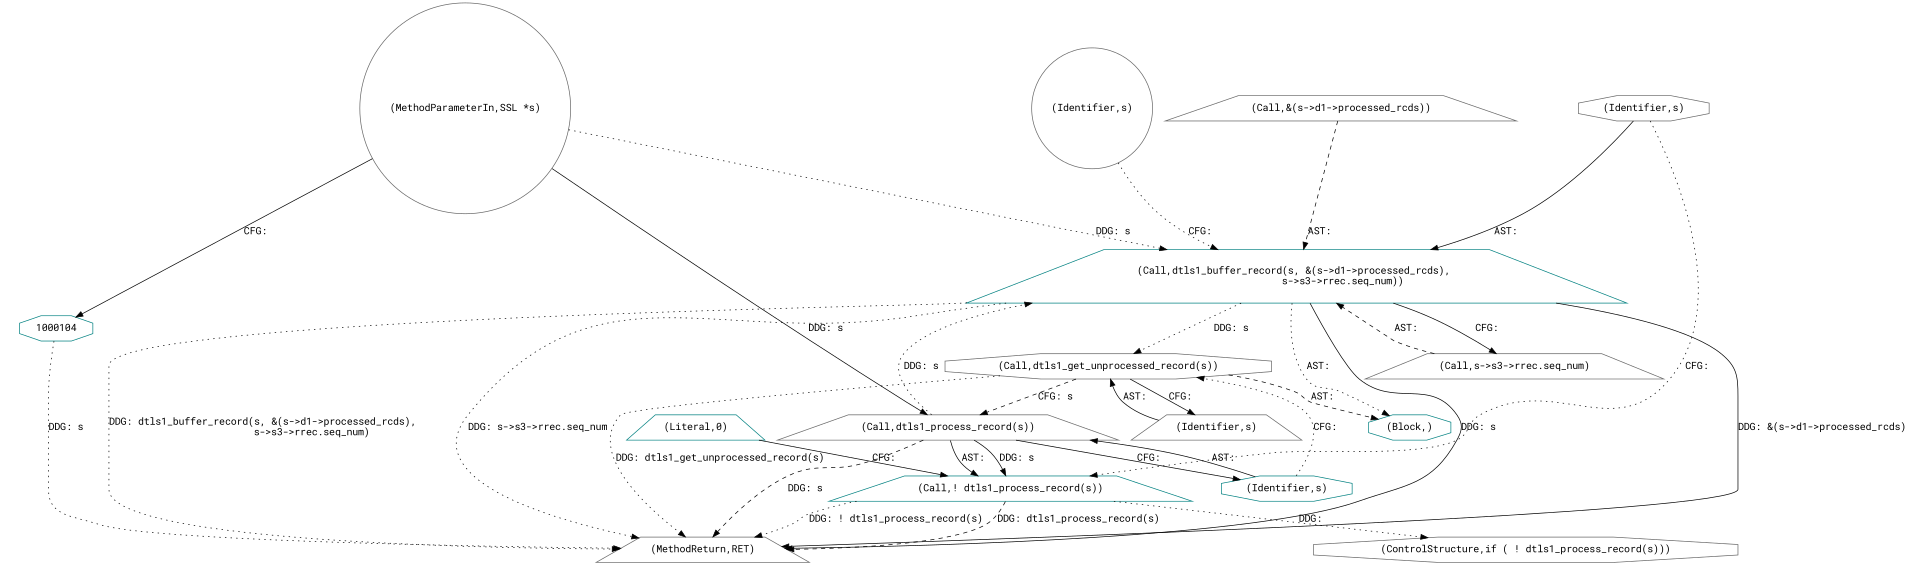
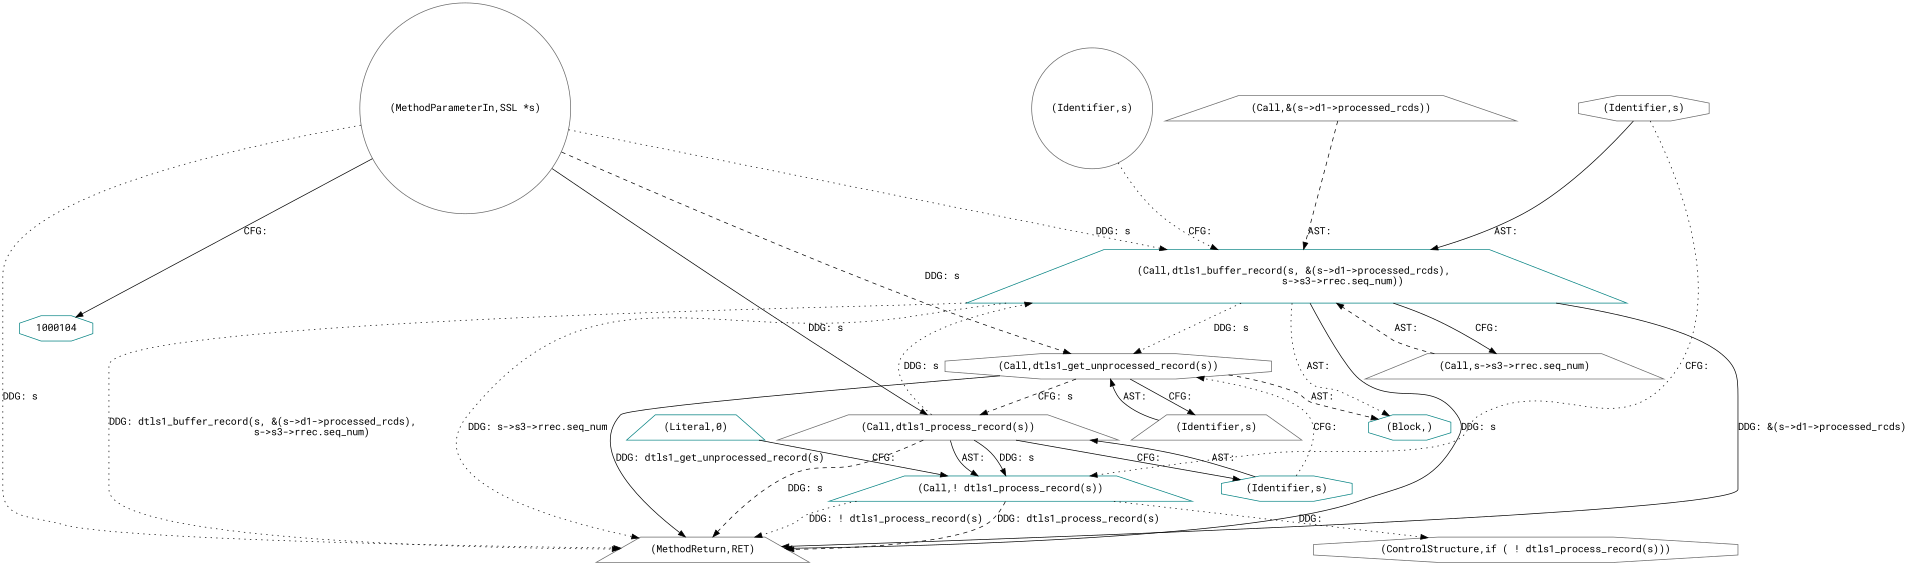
edge "(MethodParameterIn,SSL *s)" -> "(Call,dtls1_get_unprocessed_record(s))": added, label "DDG: s"
edge "(Call,dtls1_get_unprocessed_record(s))" -> "(MethodReturn,RET)": style dotted -> solid
edge "1000104" -> "(MethodReturn,RET)": now "(MethodParameterIn,SSL *s)" -> "(MethodReturn,RET)"
